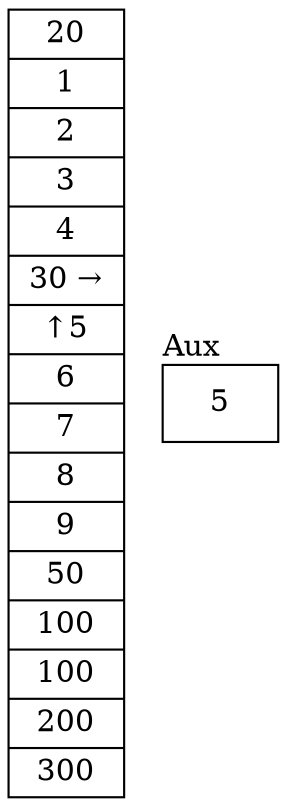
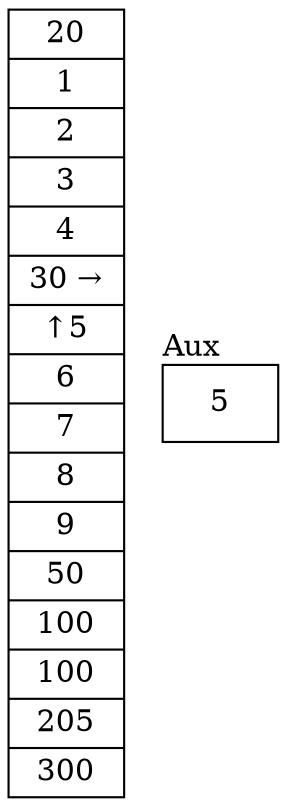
node "20": text "200" -> "205"
